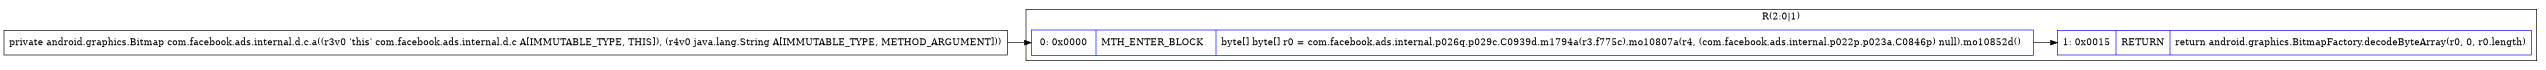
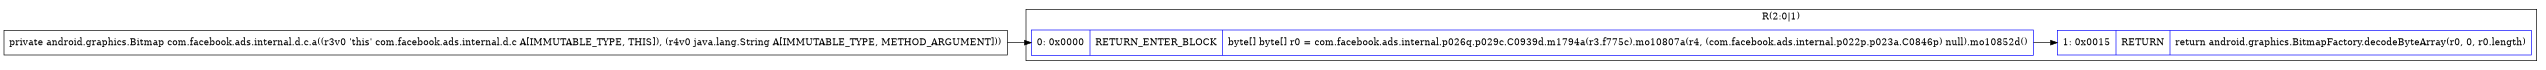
node "0: 0x0000": text "MTH_ENTER_BLOCK" -> "RETURN_ENTER_BLOCK"
